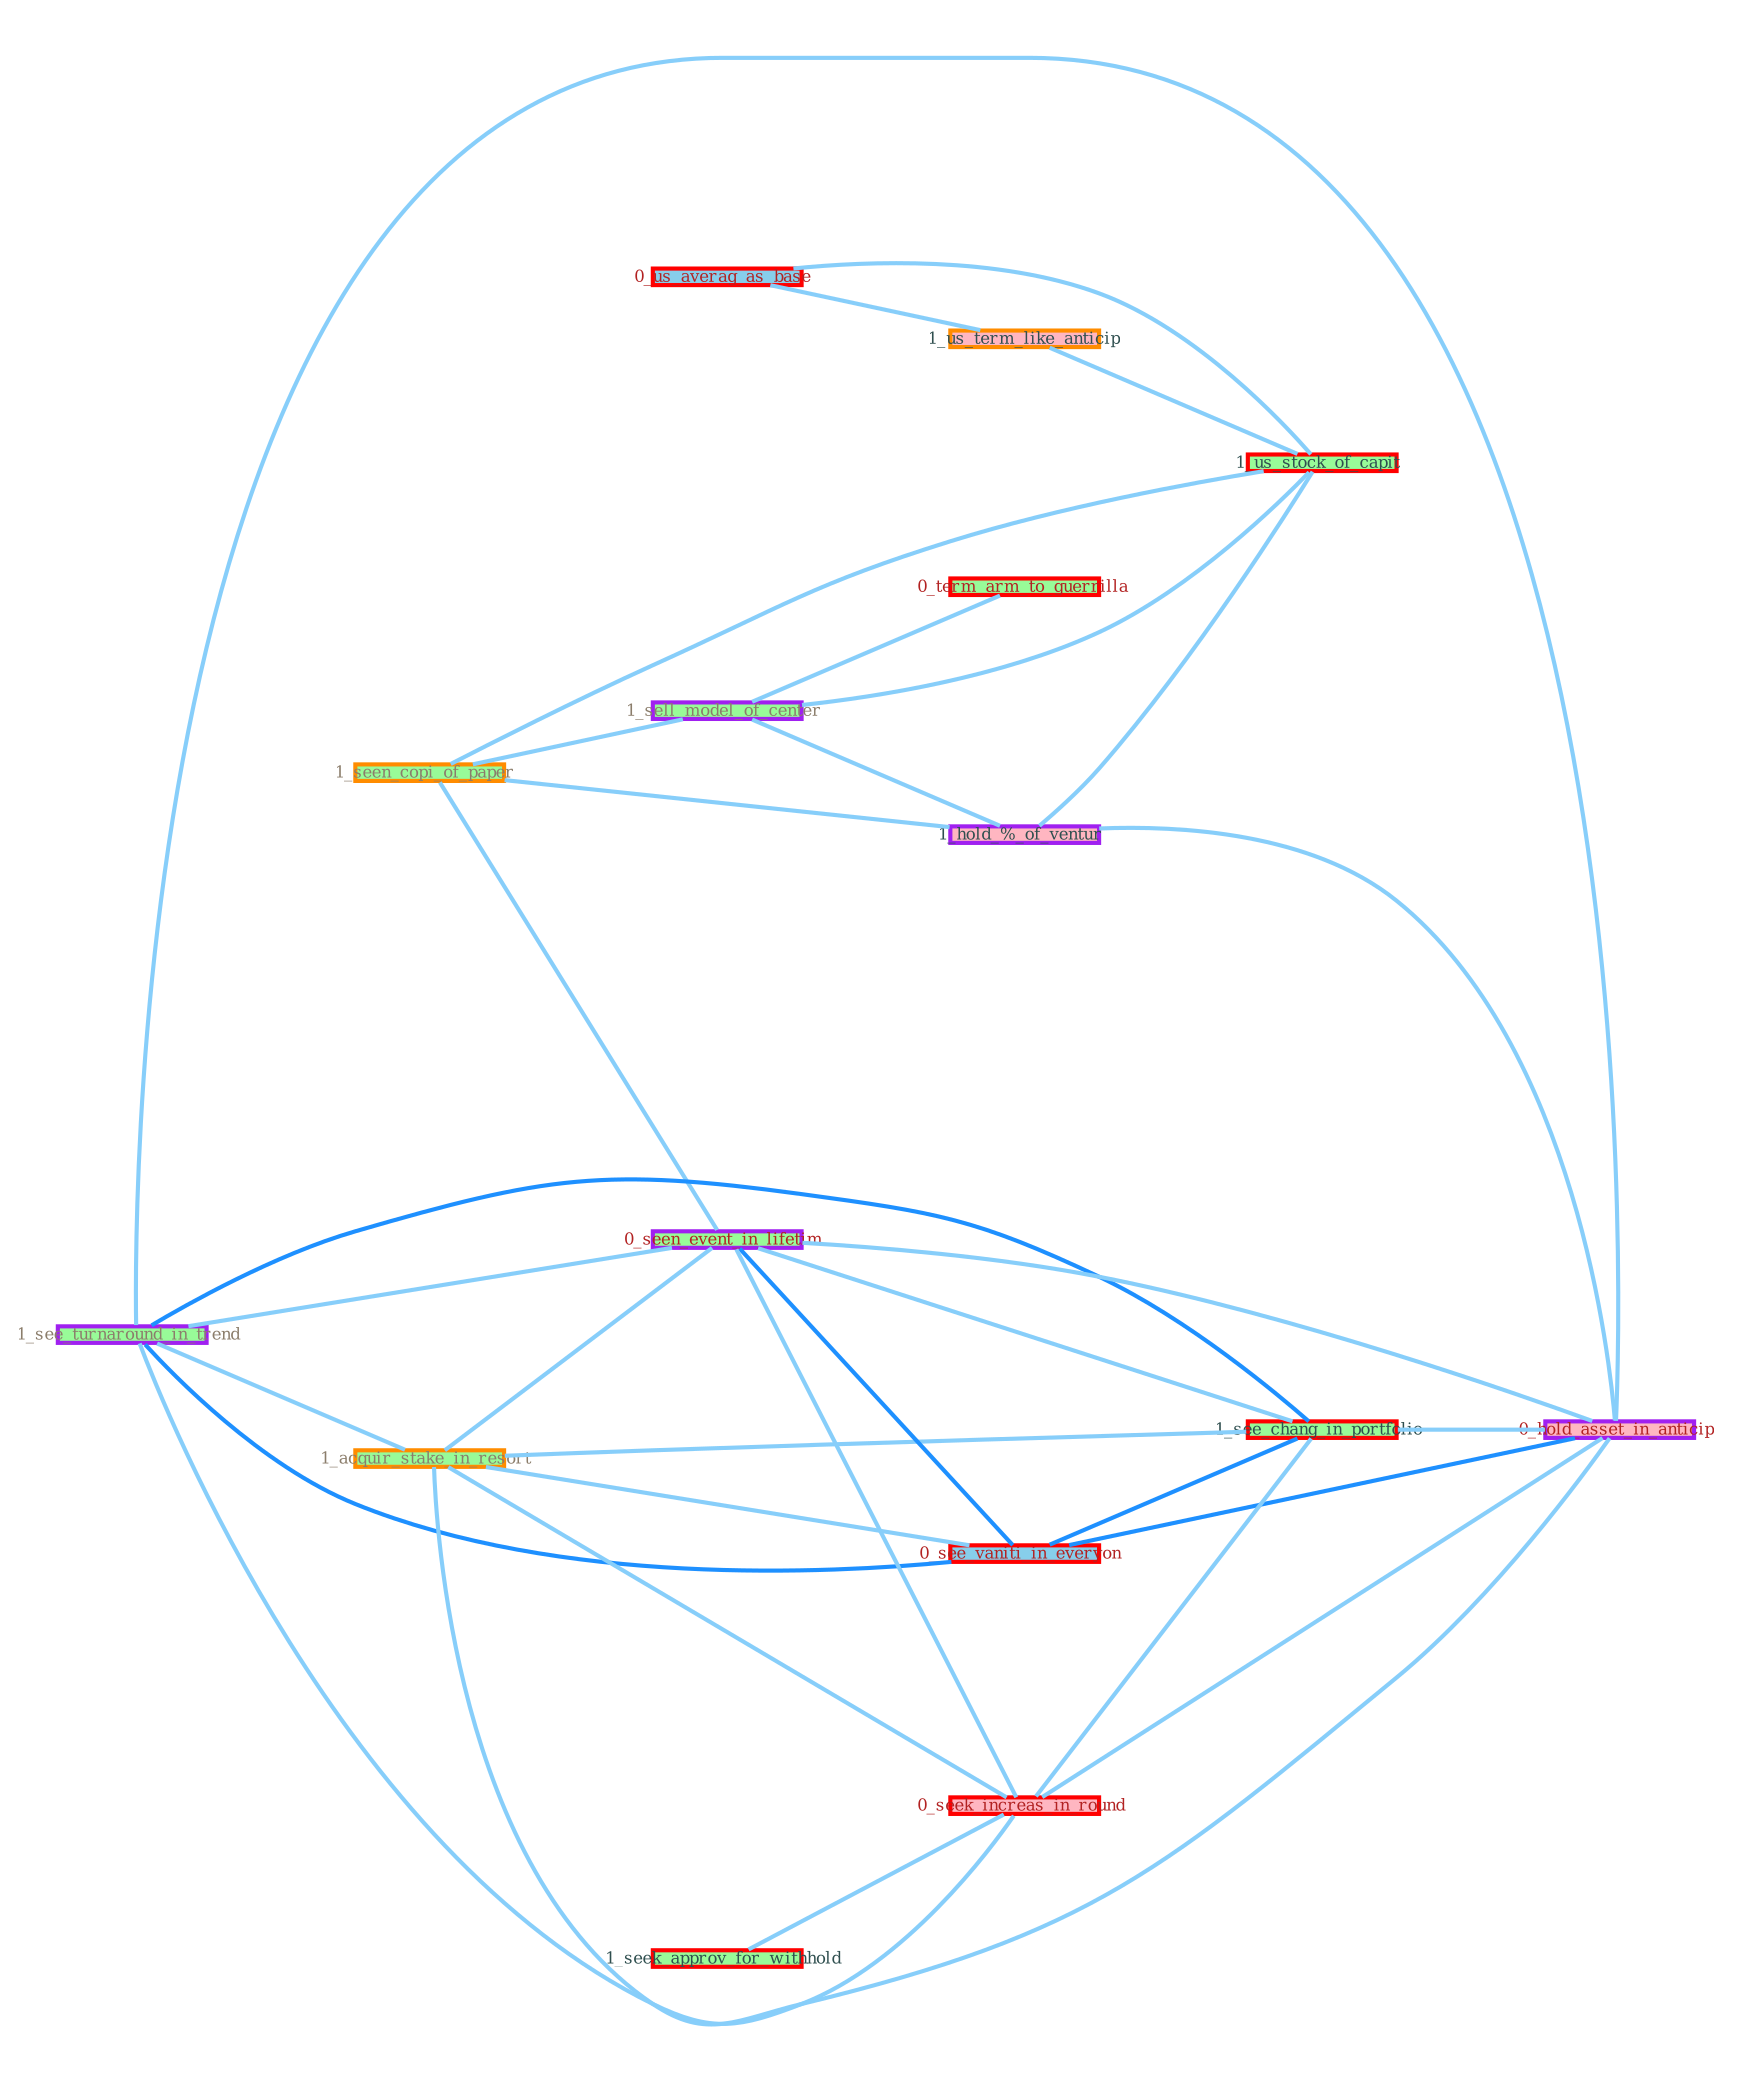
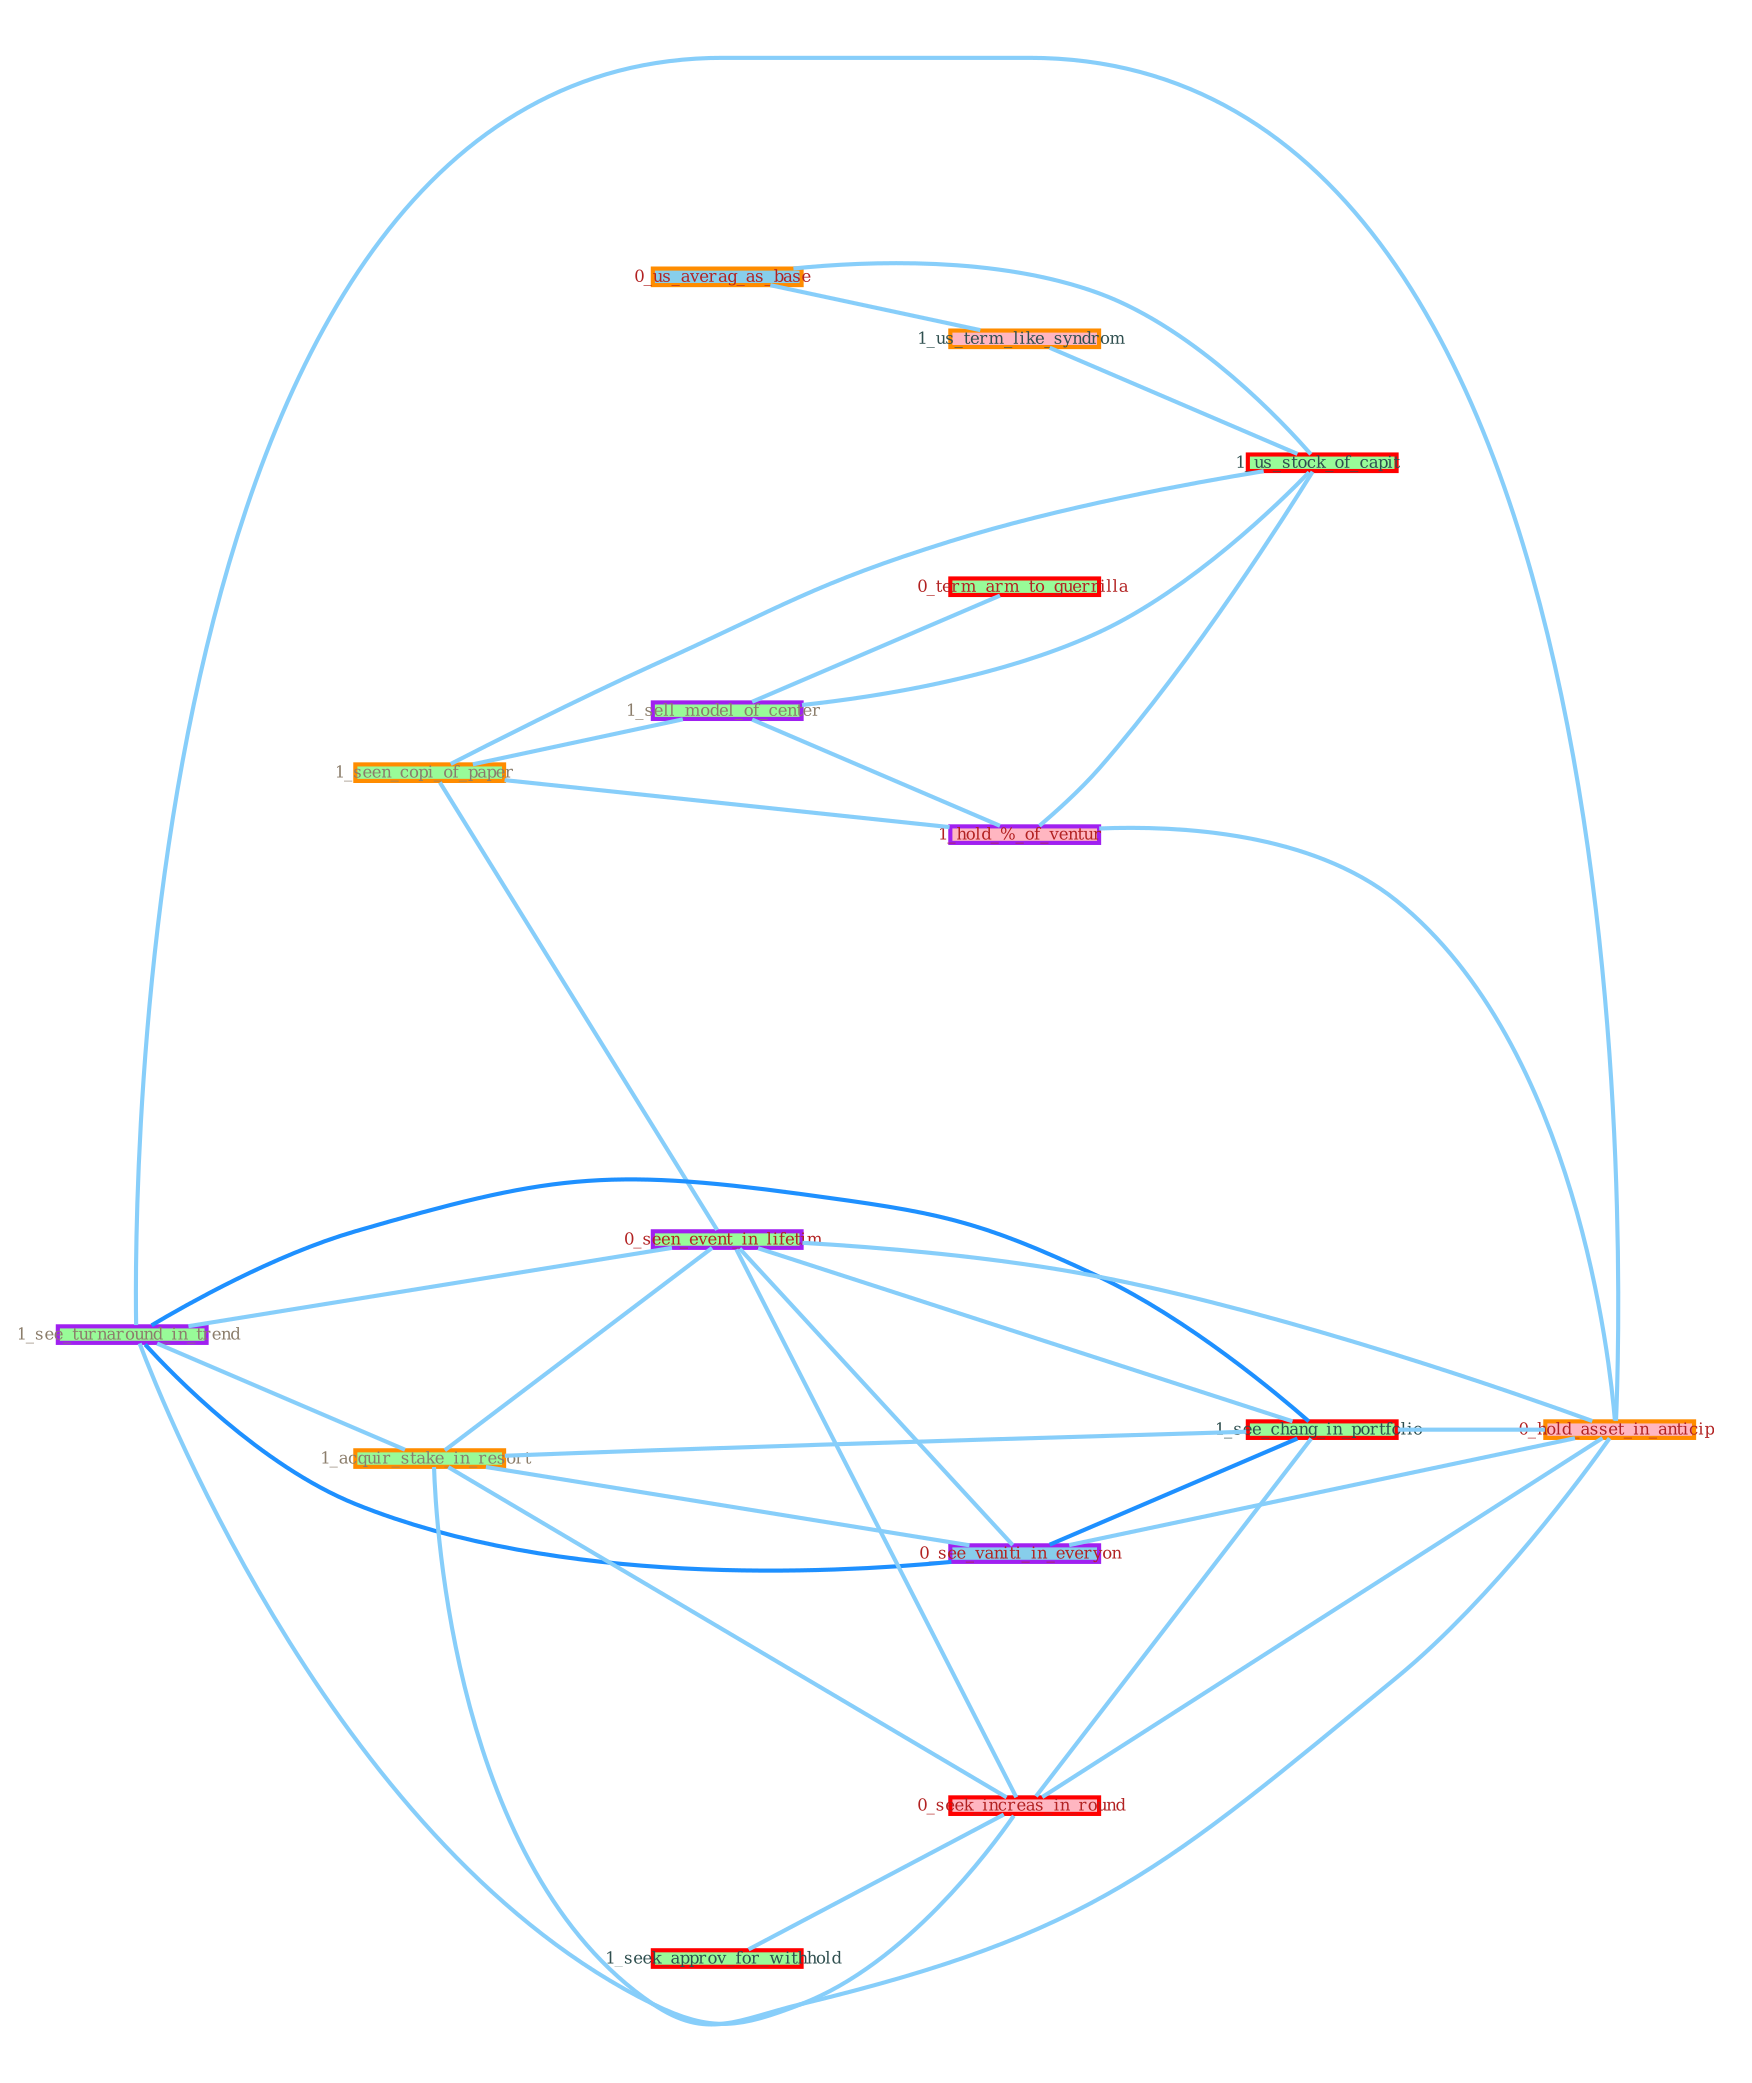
node "0_us_averag_as_base": color red -> darkorange
node "1_us_term_like_anticip": label "1_us_term_like_anticip" -> "1_us_term_like_syndrom"
node "1_hold_%_of_ventur": fontcolor #2f4f4f -> #b22222
edge "0_seen_event_in_lifetim" -- "0_see_vaniti_in_everyon": color #1e90ff -> #87cefa
node "0_hold_asset_in_anticip": color purple -> darkorange
edge "0_hold_asset_in_anticip" -- "0_see_vaniti_in_everyon": color #1e90ff -> #87cefa
node "0_see_vaniti_in_everyon": color red -> purple
